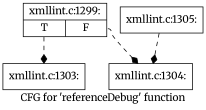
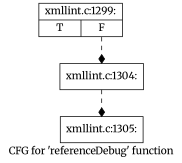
edge "xmllint.c:1305:" -> "xmllint.c:1304:": reversed
node "xmllint.c:1303:": removed
